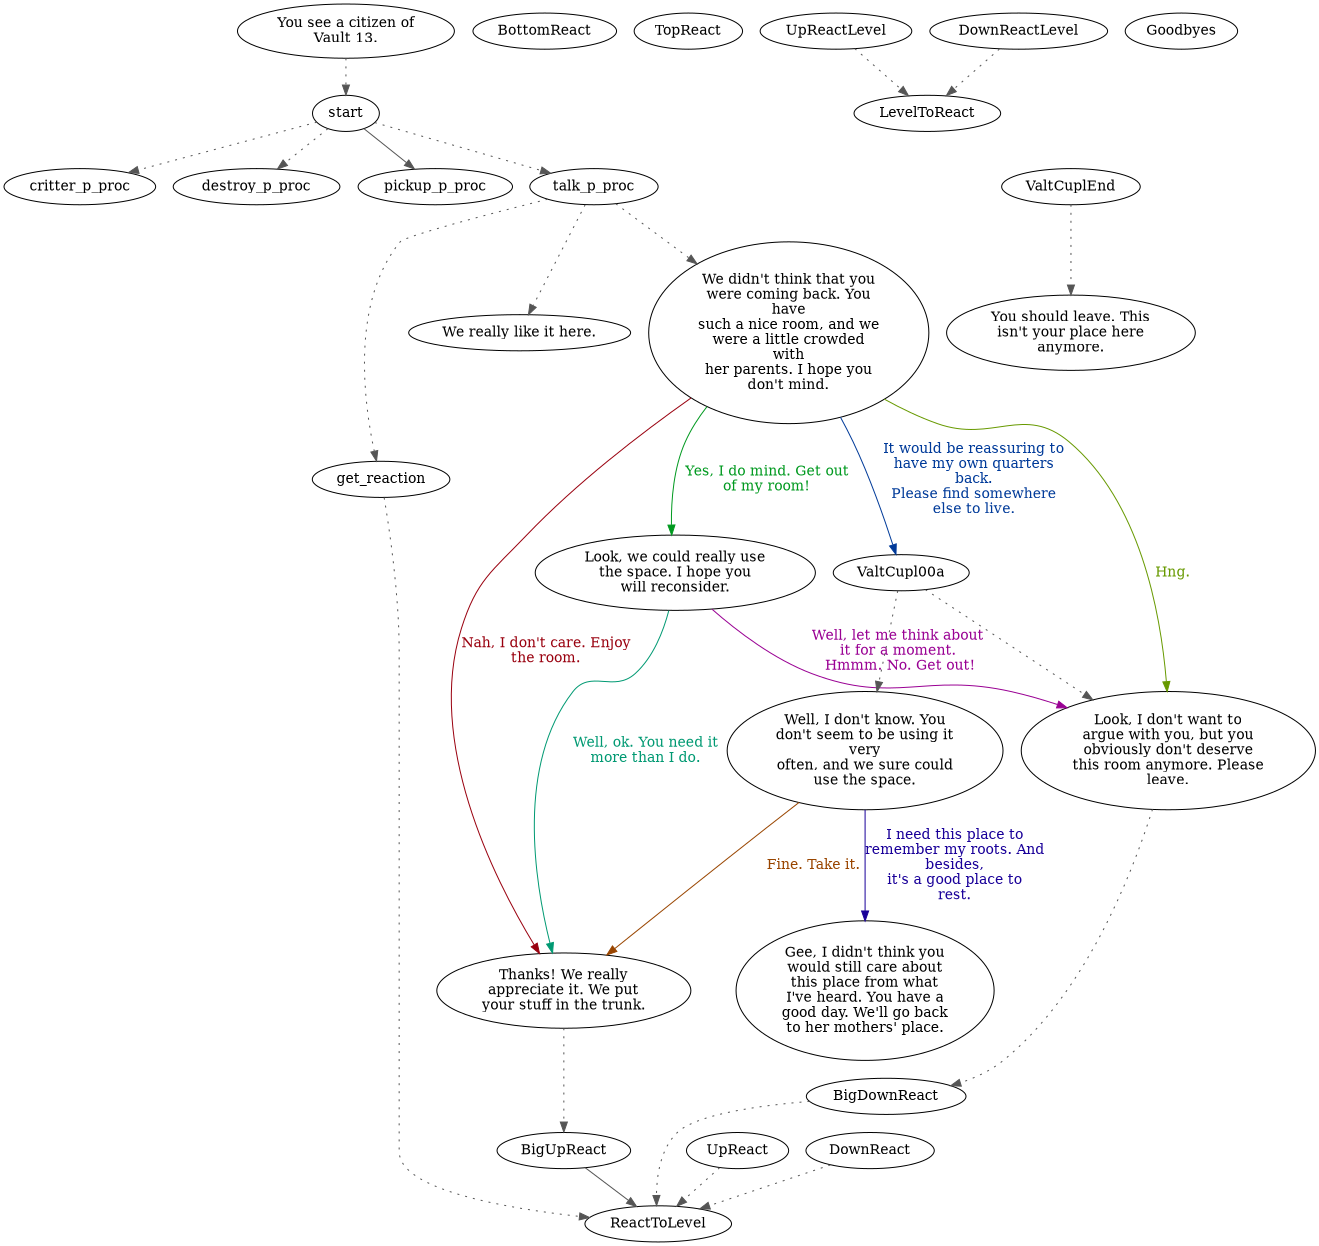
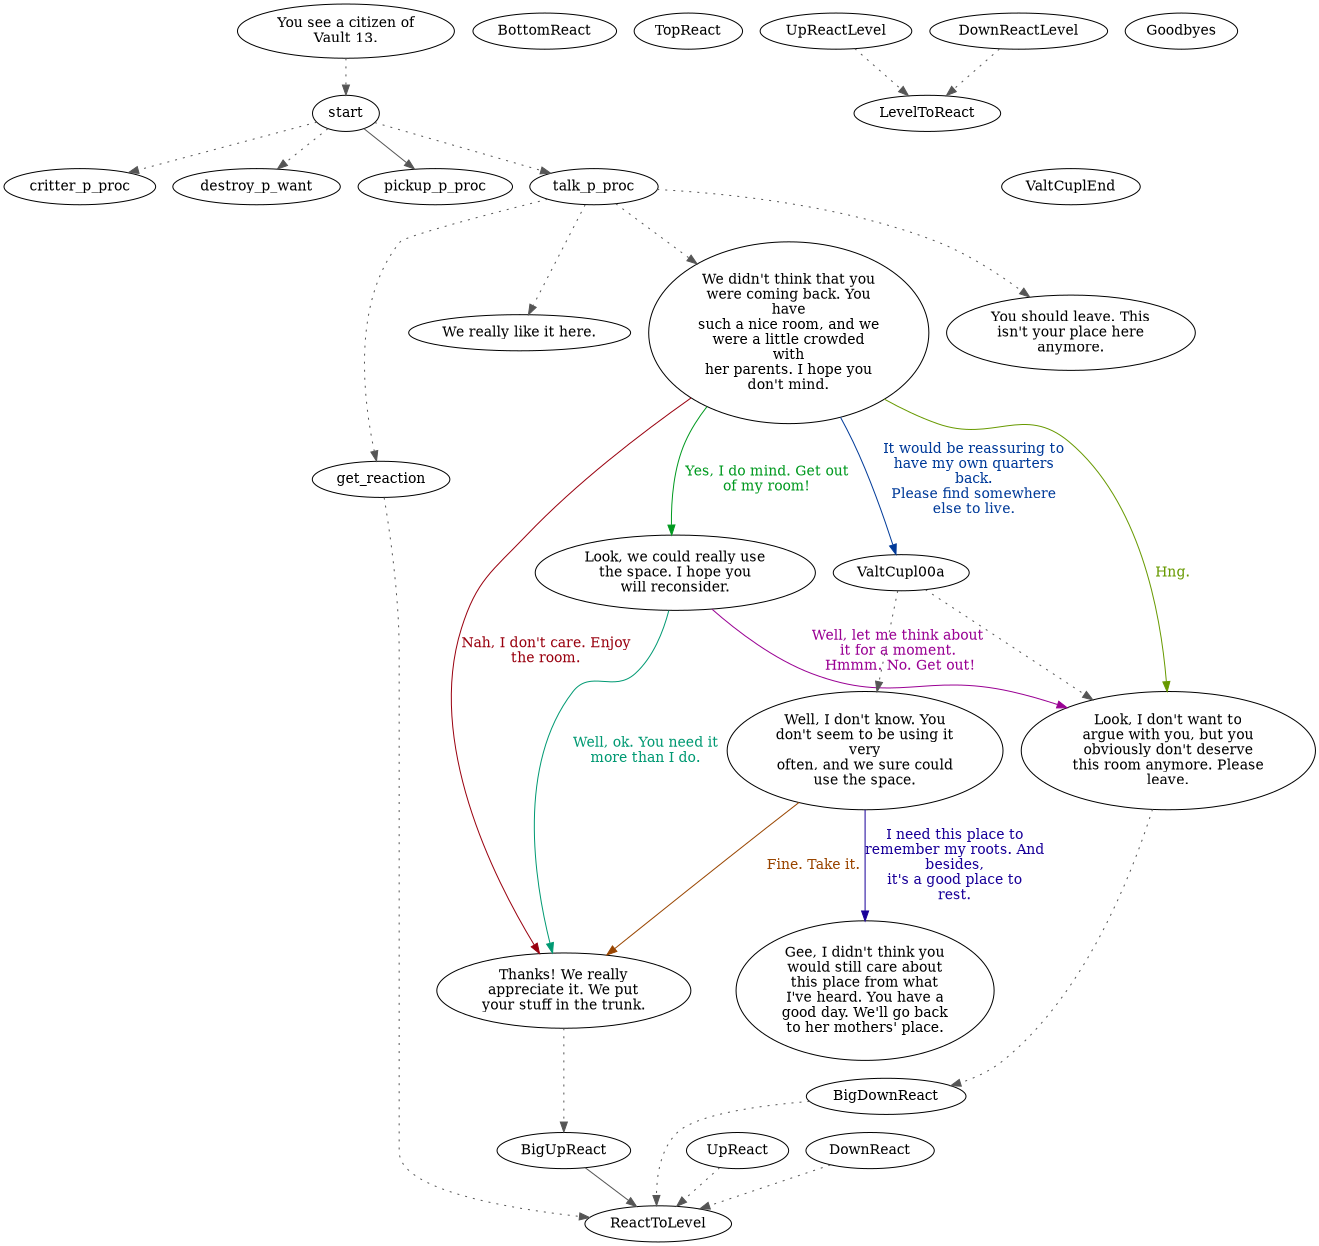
node "destroy_p_proc": label "destroy_p_proc" -> "destroy_p_want"
edge "ValtCuplEnd" -> "You should leave. This isn't your place here anymore.": now "talk_p_proc" -> "You should leave. This isn't your place here anymore."
